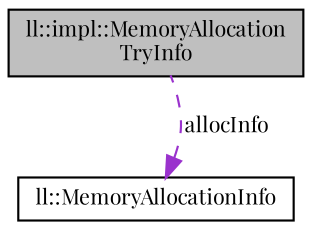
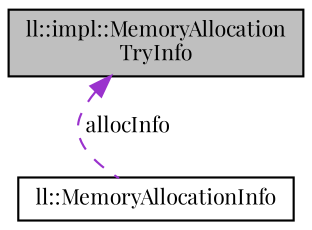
edge "ll::impl::MemoryAllocation TryInfo" -> "ll::MemoryAllocationInfo": reversed
